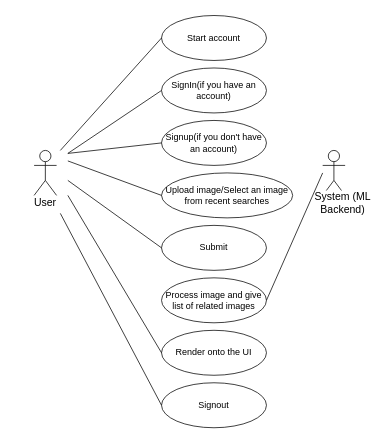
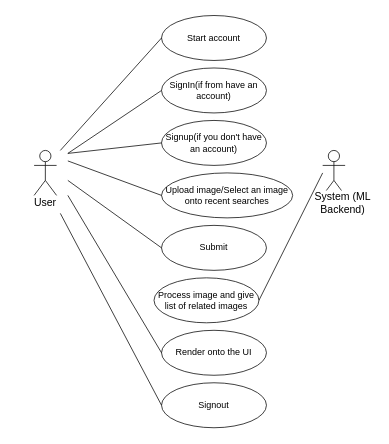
node "SignIn(if you have an account)": label "SignIn(if you have an account)" -> "SignIn(if from have an account)"
node "Upload image/Select an image from recent searches": label "Upload image/Select an image from recent searches" -> "Upload image/Select an image onto recent searches"
node "Process image and give list of related images": moved (214, 300) -> (207, 300)
